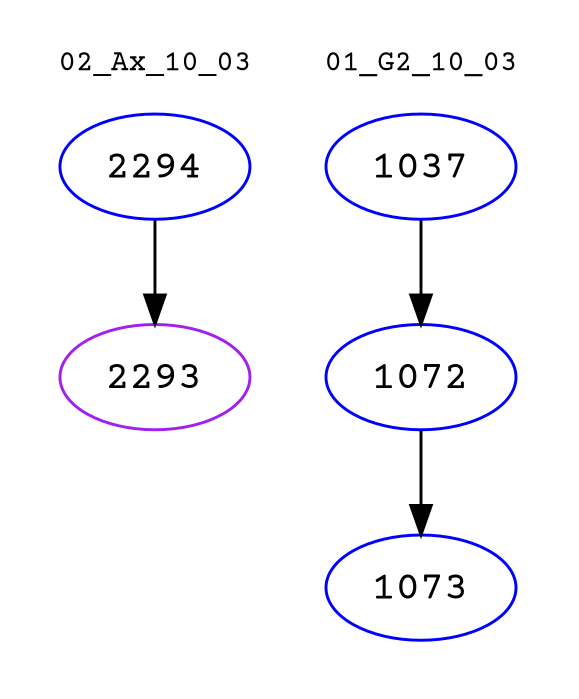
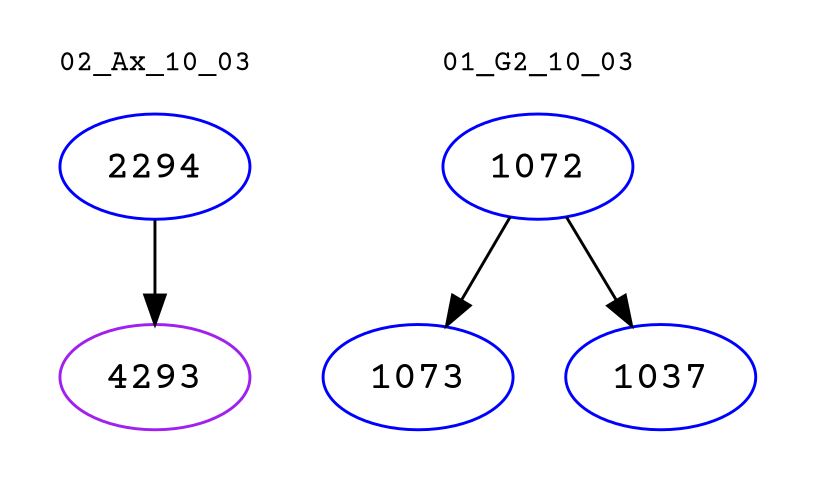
edge "1037" -> "1072": reversed
node "2293": label "2293" -> "4293"
